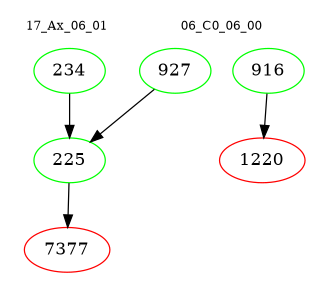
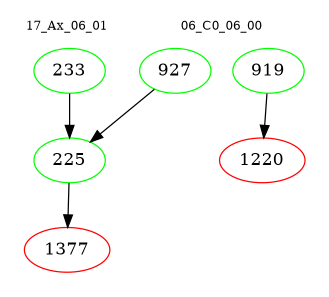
node "234": label "234" -> "233"
node "916": label "916" -> "919"
node "7377": label "7377" -> "1377"
